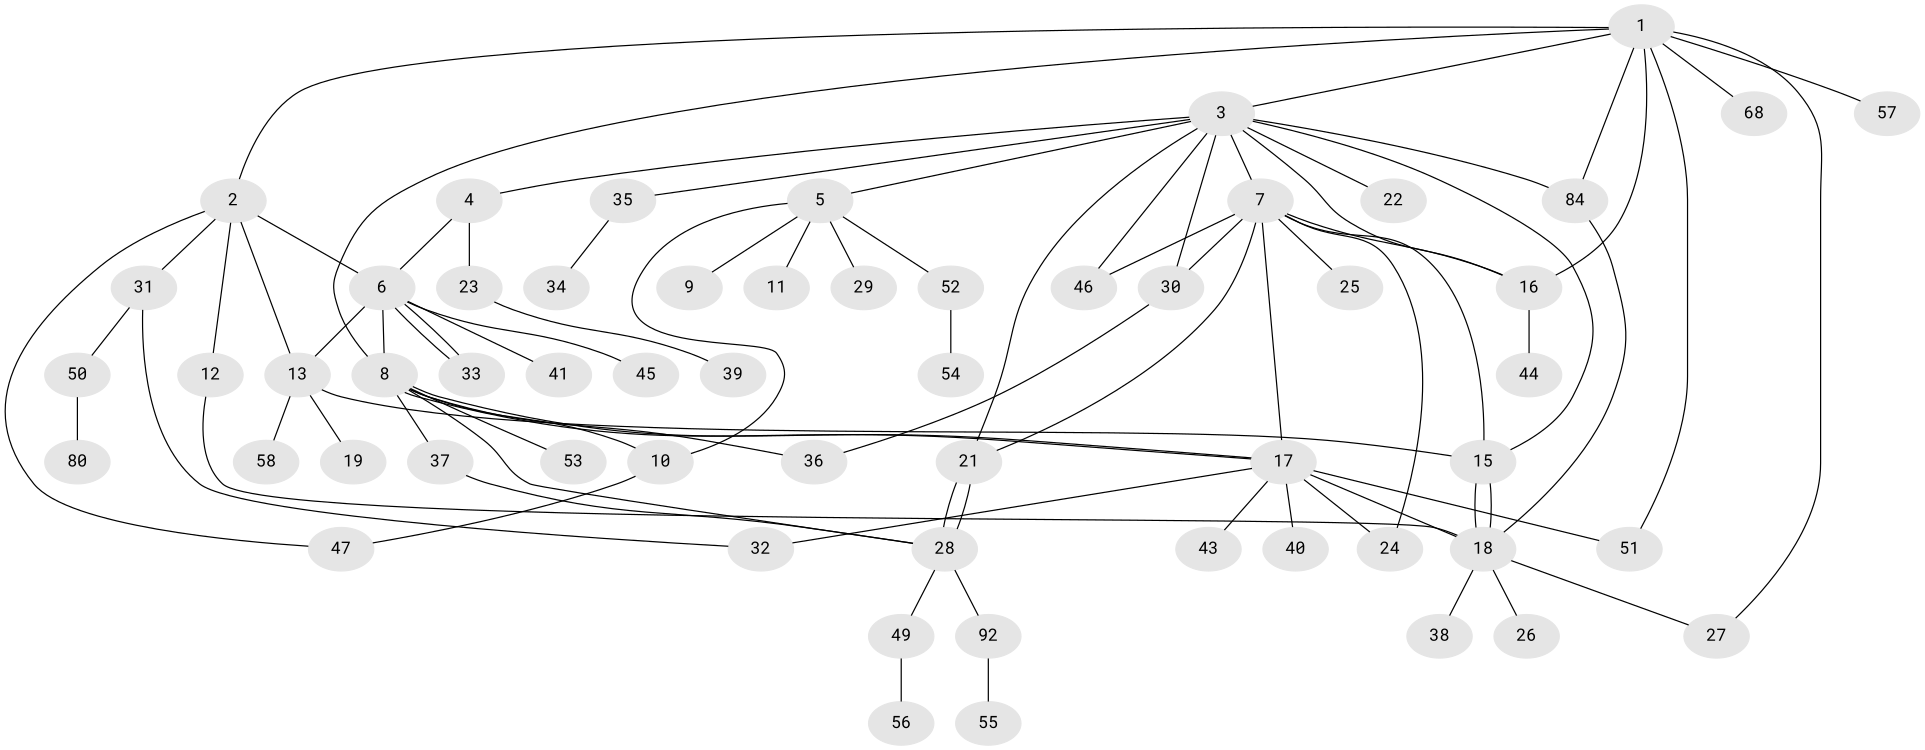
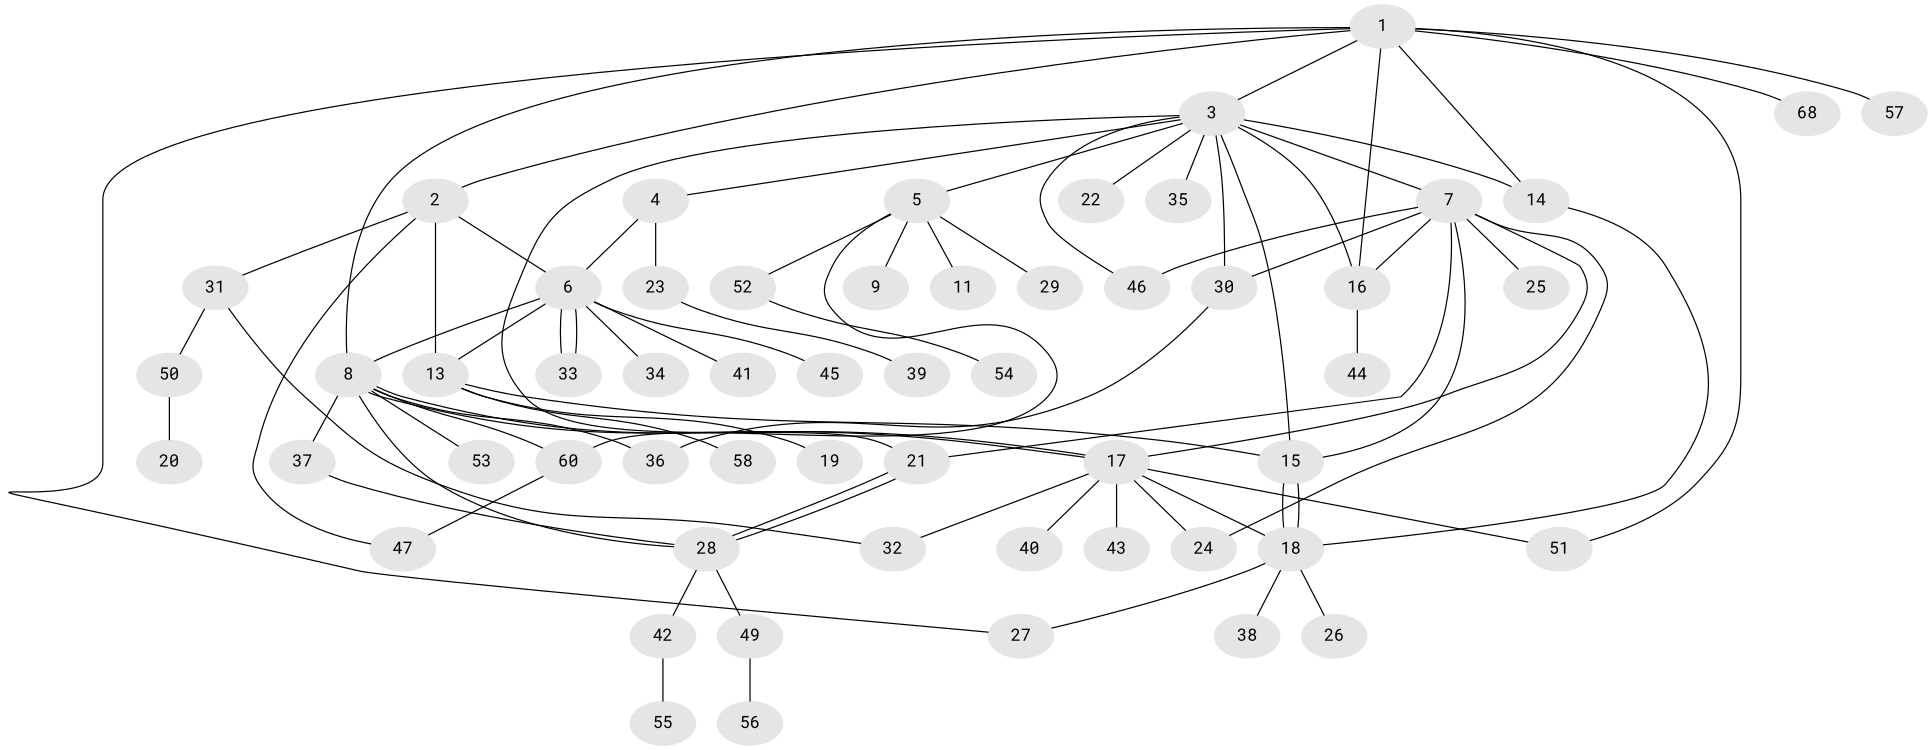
node "84": label "84" -> "14"
edge "35" -- "34": now "6" -- "34"
node "12": removed
node "80": label "80" -> "20"
node "10": label "10" -> "60"
node "92": label "92" -> "42"
